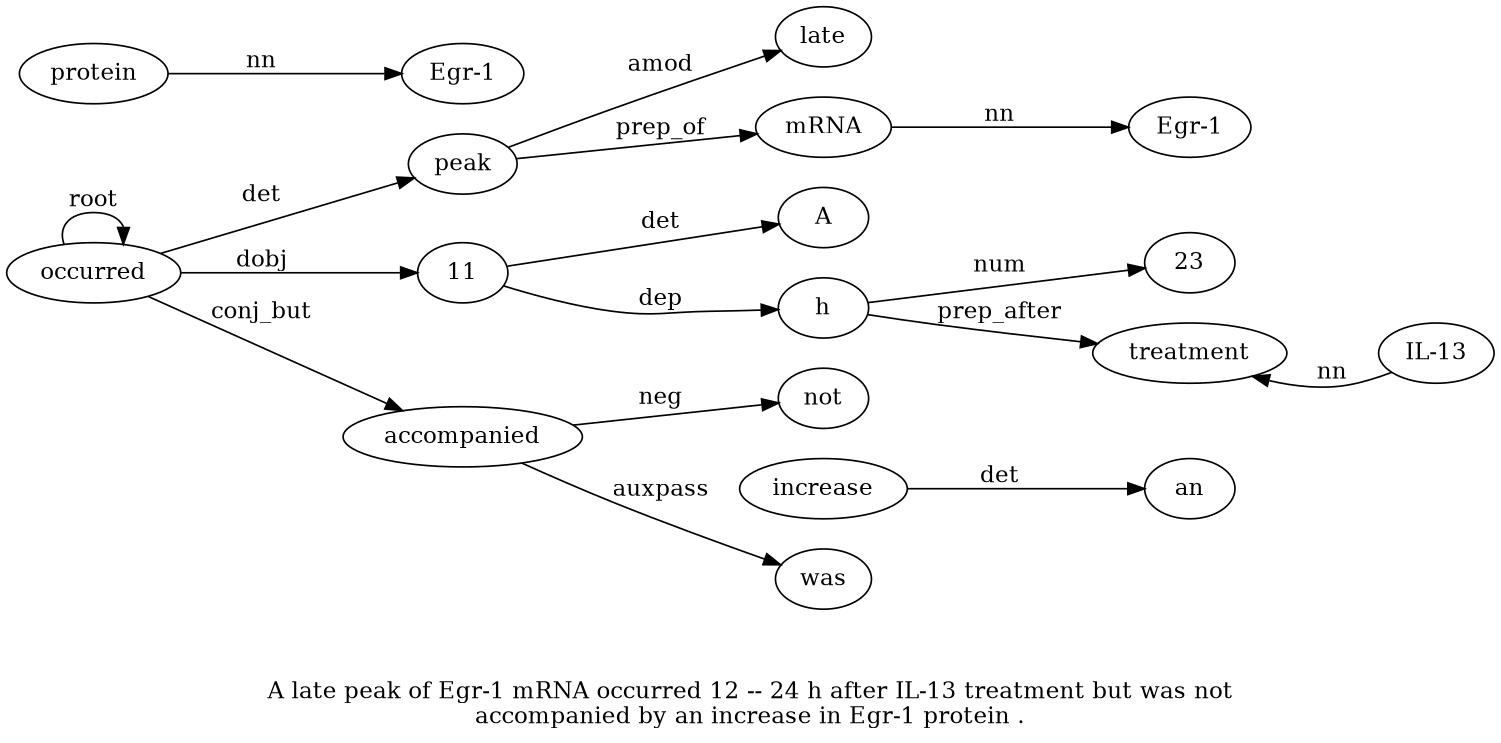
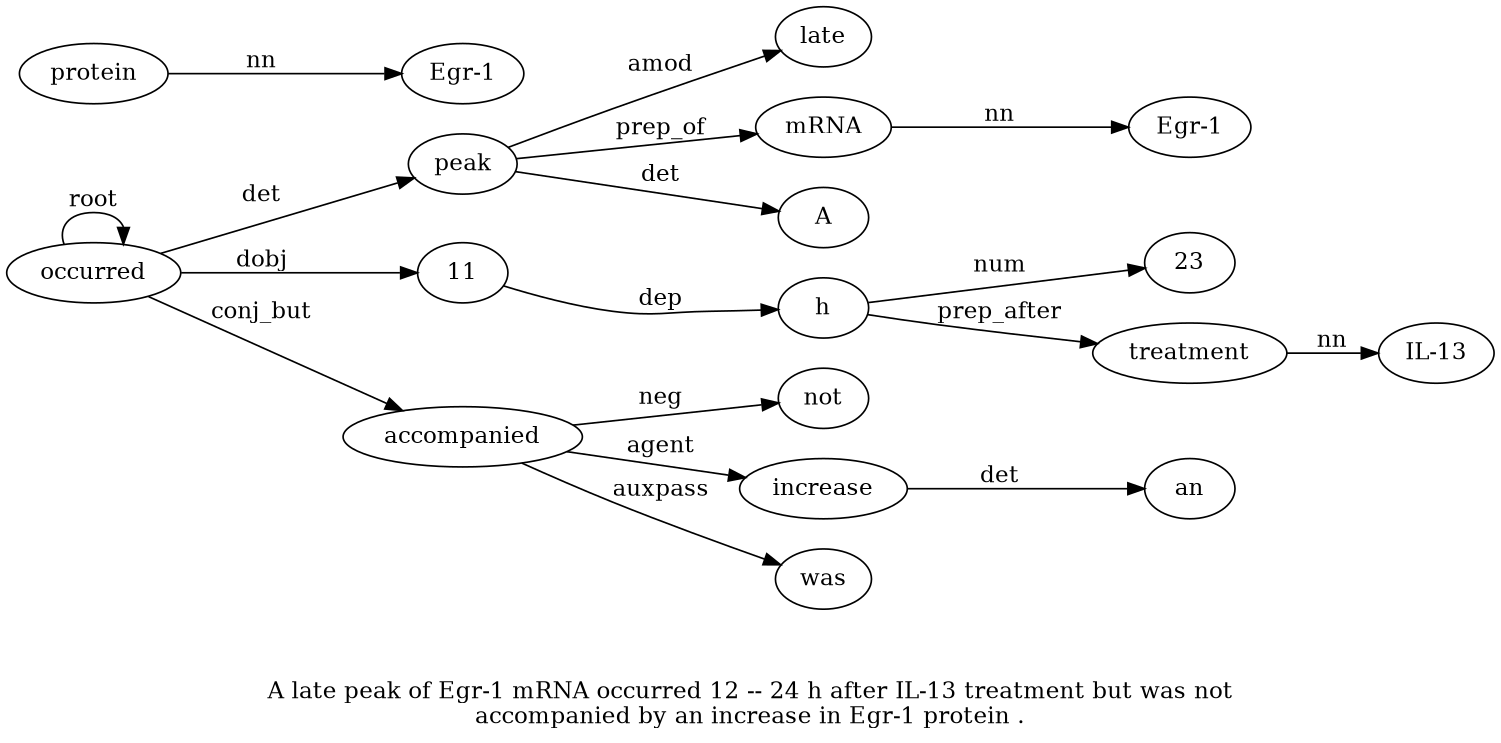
edge "11" -> "A": now "peak" -> "A"
edge "IL-13" -> "treatment": reversed
edge "accompanied" -> "increase": added, label "agent"
